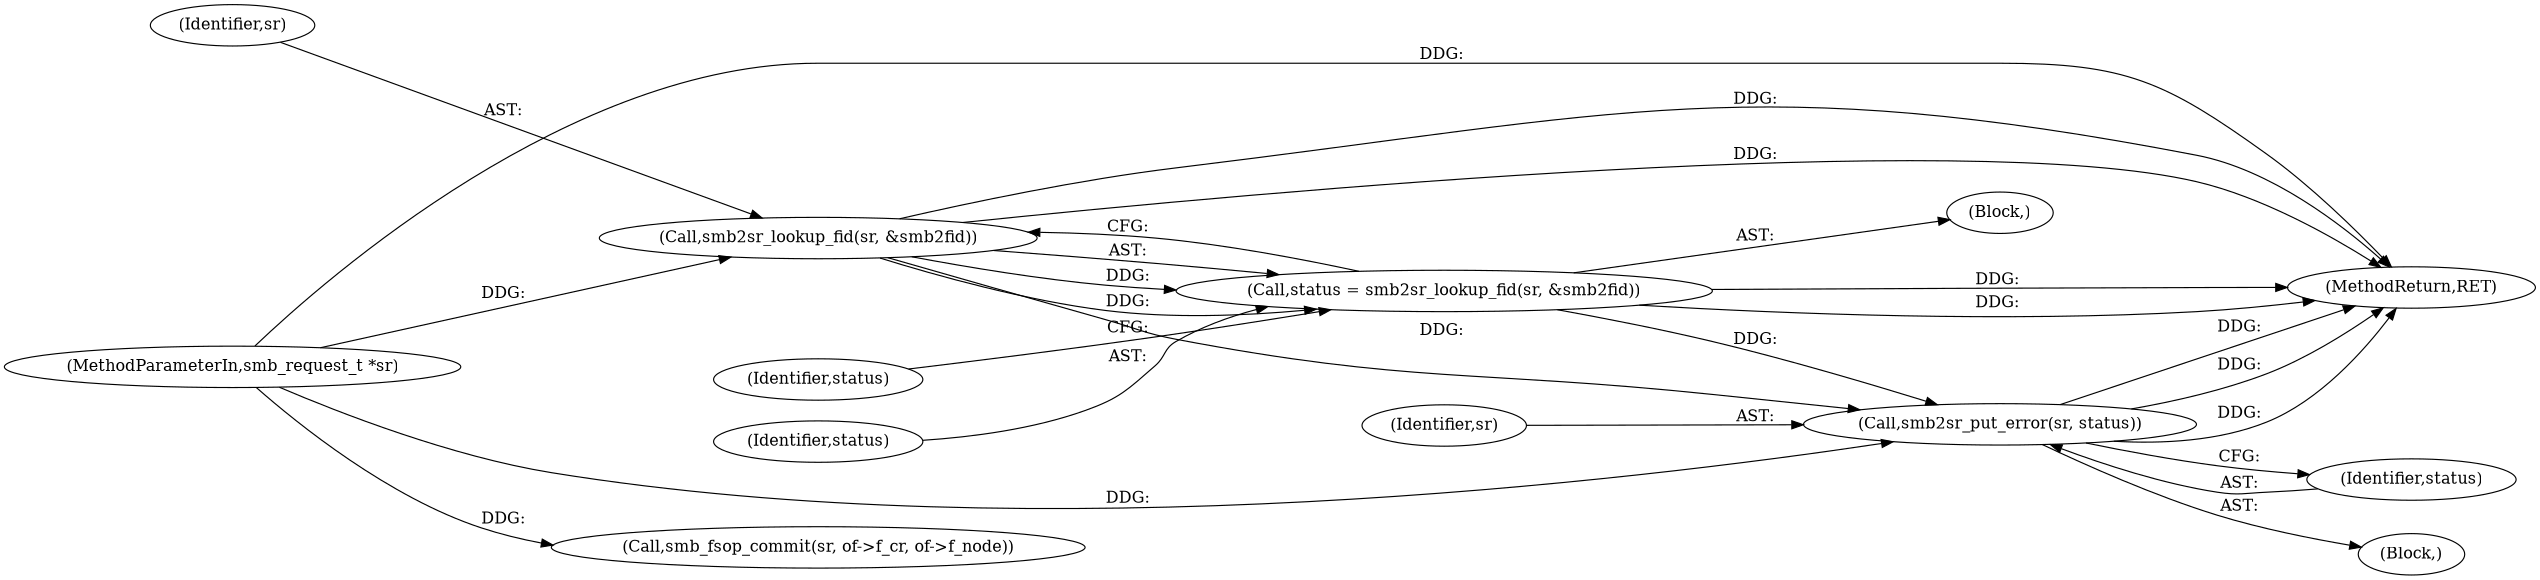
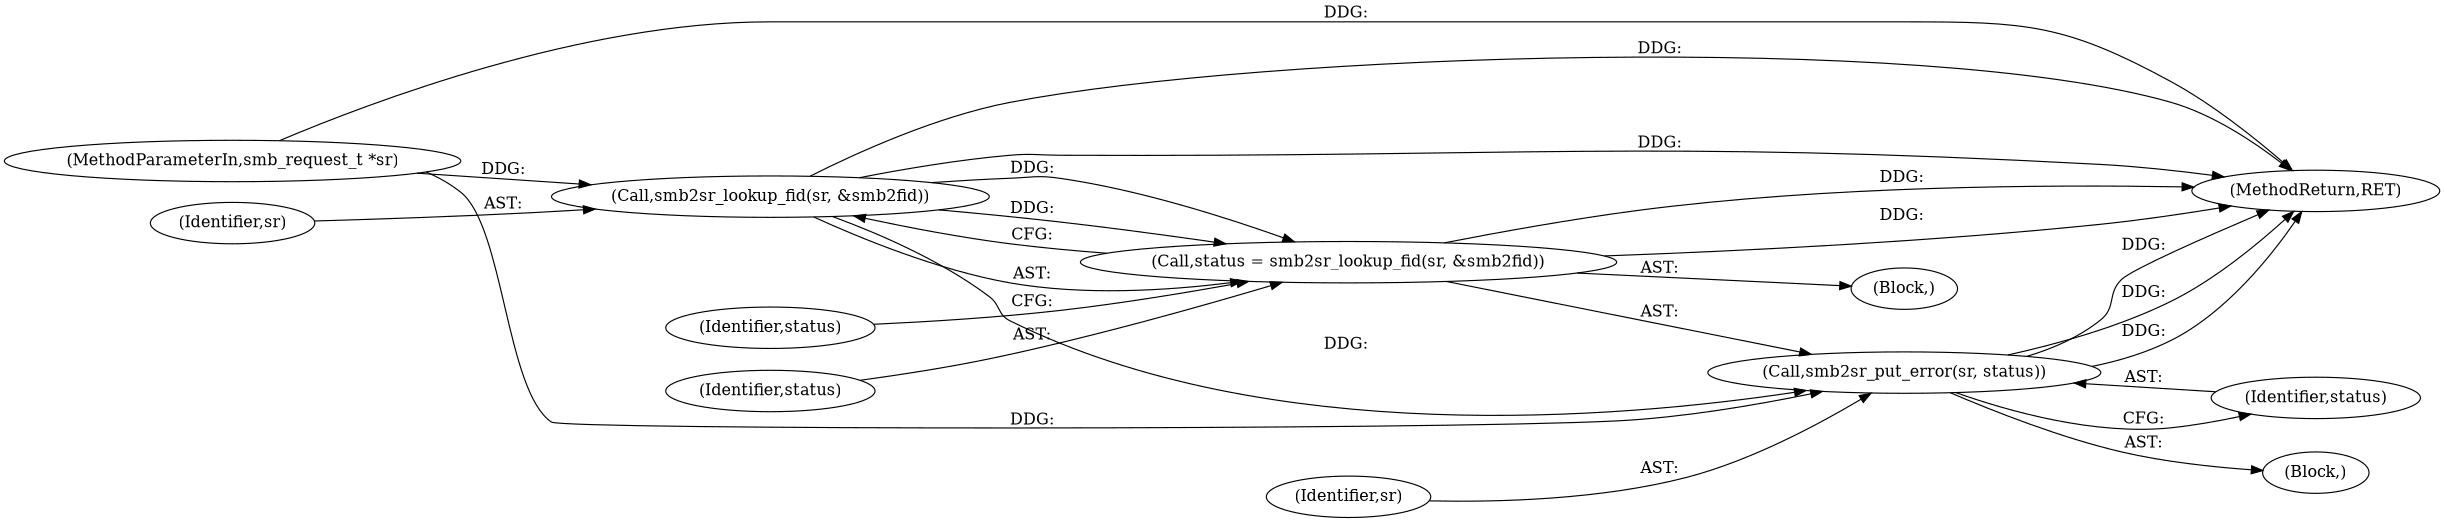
edge "(Call,status = smb2sr_lookup_fid(sr, &smb2fid))" -> "(Call,smb2sr_put_error(sr, status))": label "DDG: " -> "AST: "
node "(Call,smb_fsop_commit(sr, of->f_cr, of->f_node))": removed
